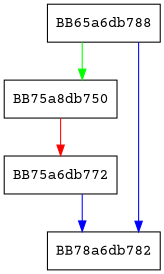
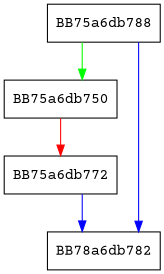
node "BB65a6db788": label "BB65a6db788" -> "BB75a6db788"
node "BB75a8db750": label "BB75a8db750" -> "BB75a6db750"
